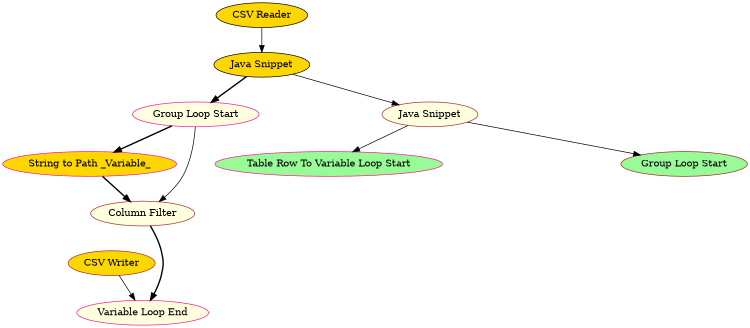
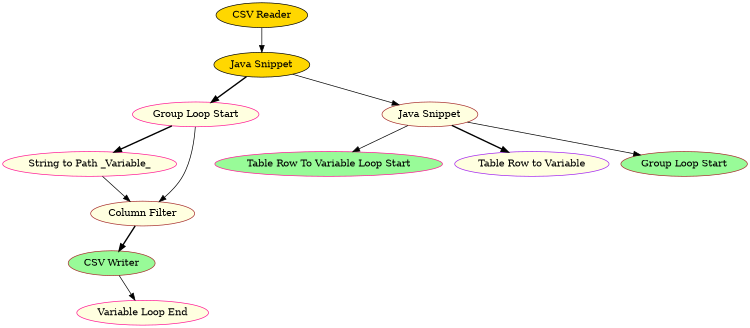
node "String to Path _Variable_": fillcolor gold -> lightyellow
node "Table Row to Variable": added
edge "String to Path _Variable_" -> "Column Filter": style bold -> solid
edge "Column Filter" -> "Variable Loop End": now "Column Filter" -> "CSV Writer"
node "CSV Writer": fillcolor gold -> palegreen
